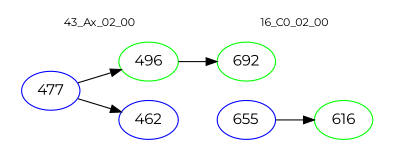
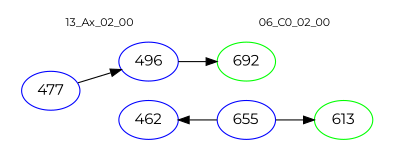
cluster "43_Ax_02_00": label "43_Ax_02_00" -> "13_Ax_02_00"
cluster "16_C0_02_00": label "16_C0_02_00" -> "06_C0_02_00"
node "496": color green -> blue
edge "477" -> "462": now "655" -> "462"
node "616": label "616" -> "613"
